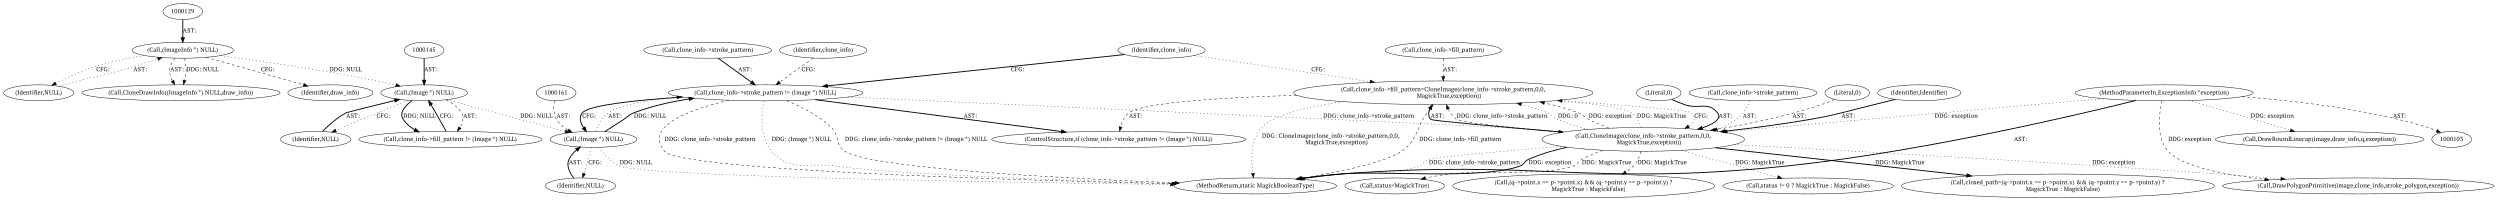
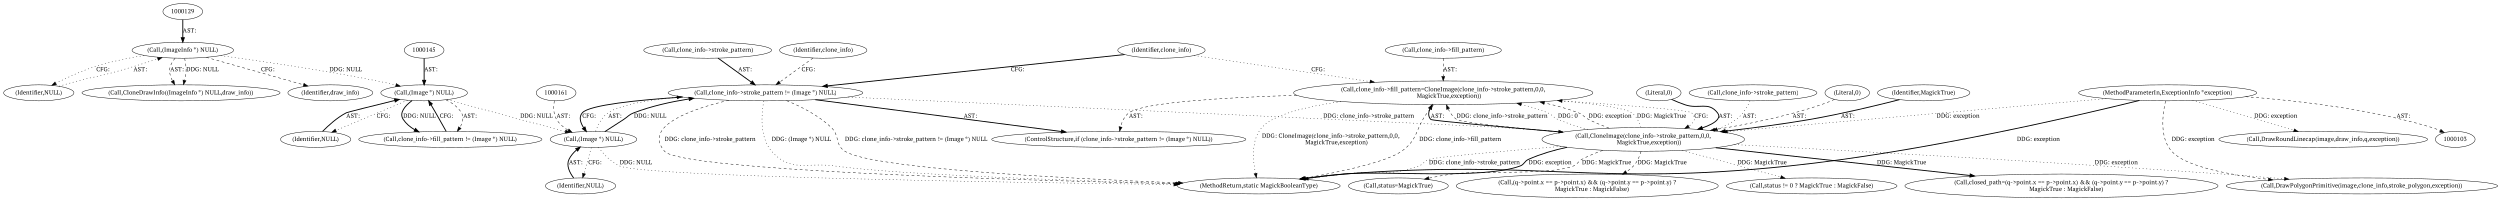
node "(Identifier,Identifier)": label "(Identifier,Identifier)" -> "(Identifier,MagickTrue)"
edge "(MethodParameterIn,ExceptionInfo *exception)" -> "(MethodReturn,static MagickBooleanType)": label "AST: " -> "DDG: exception"
